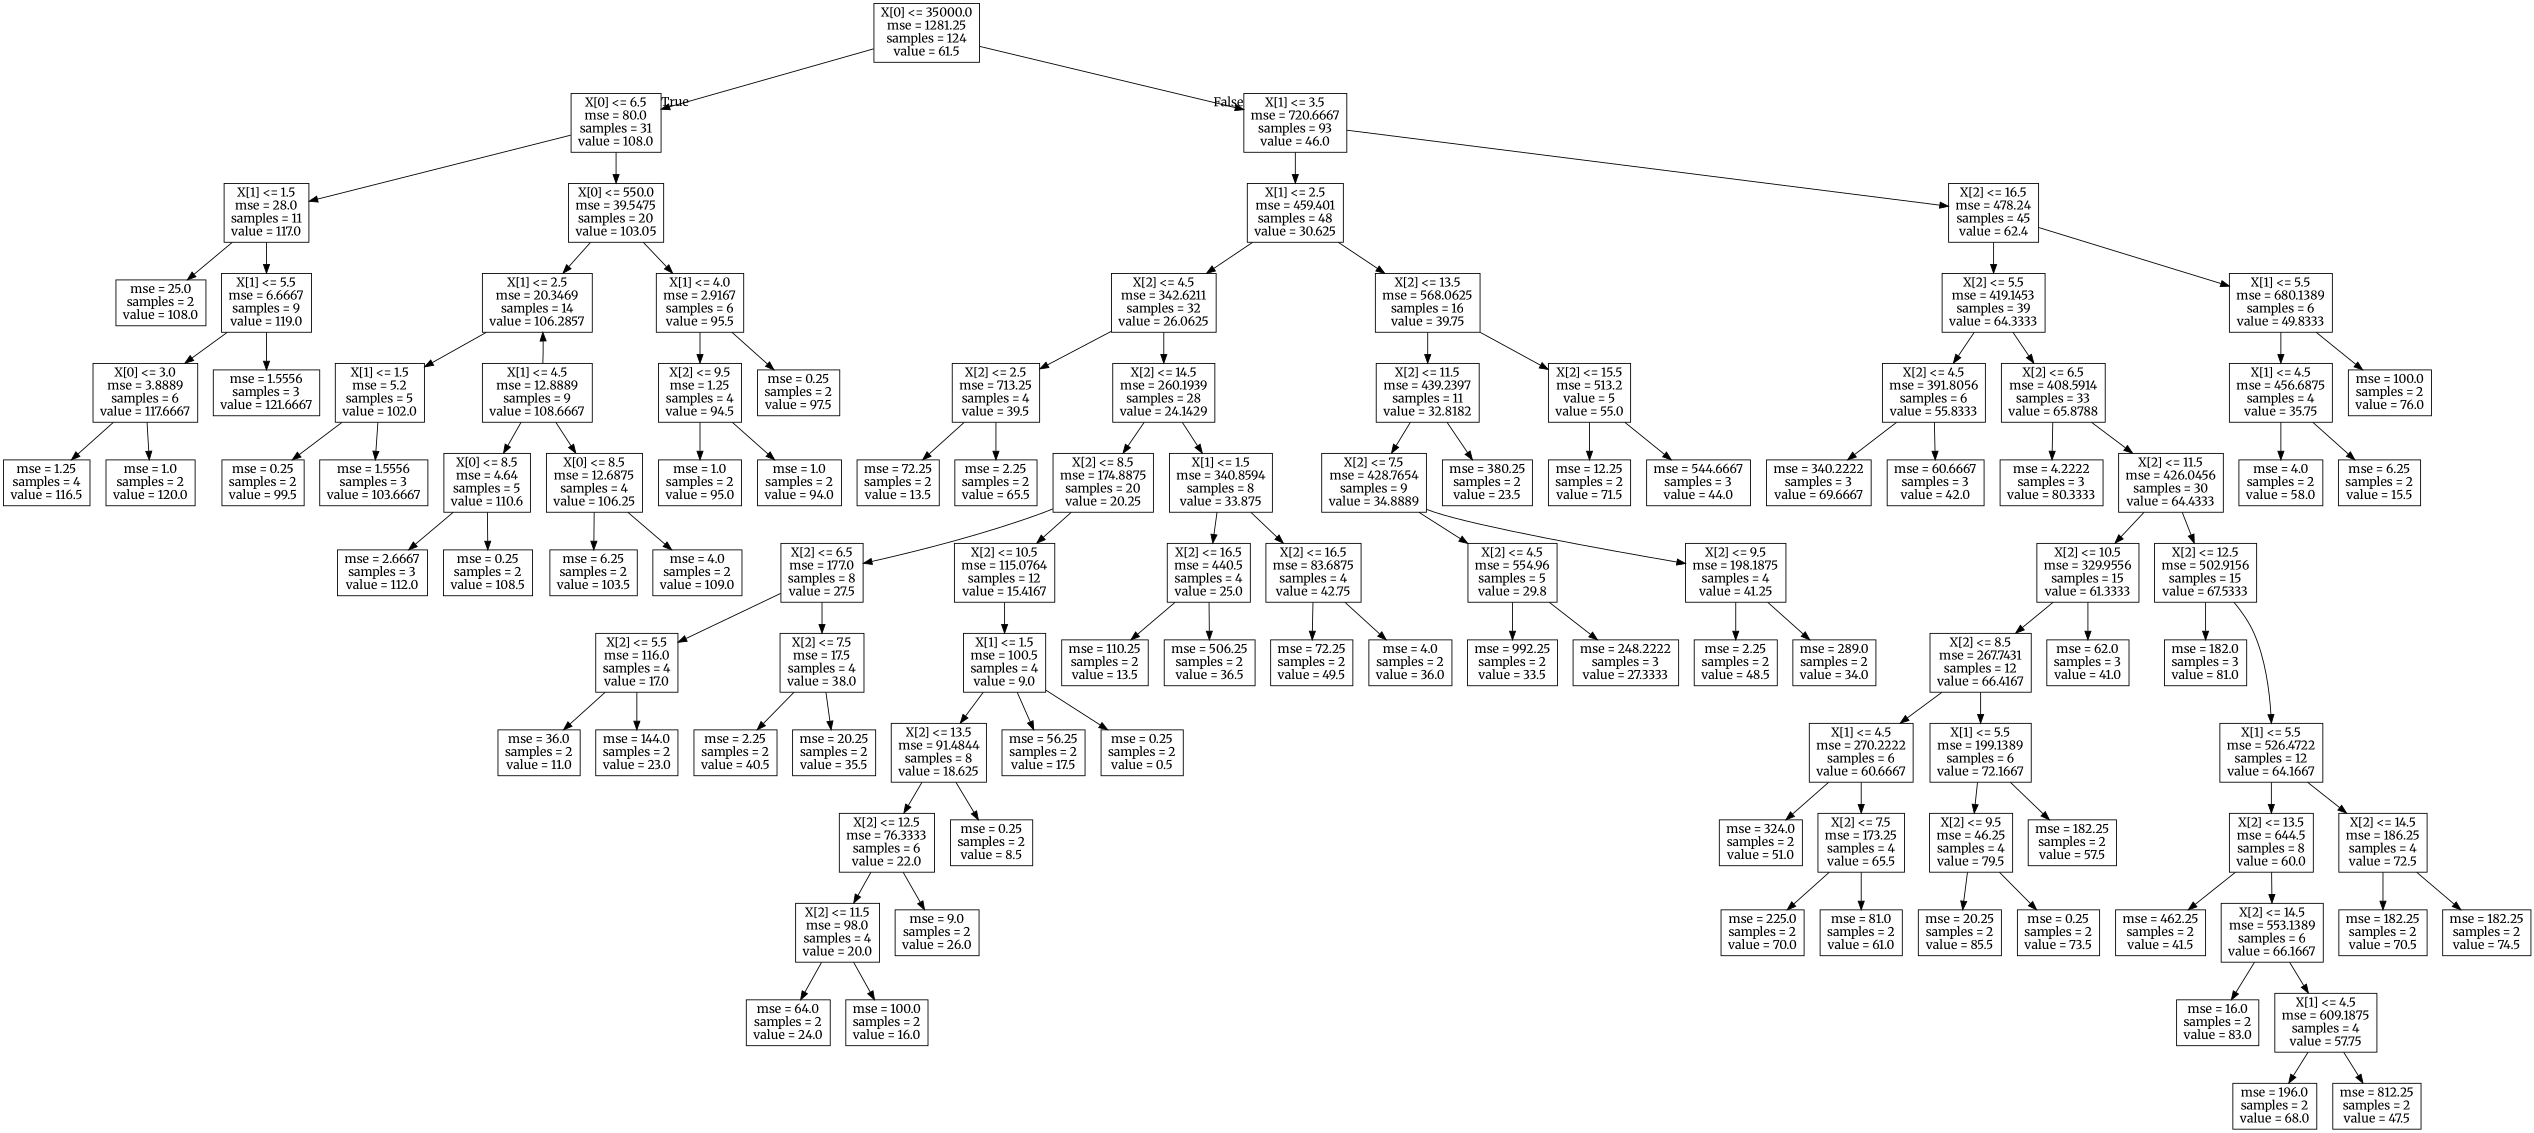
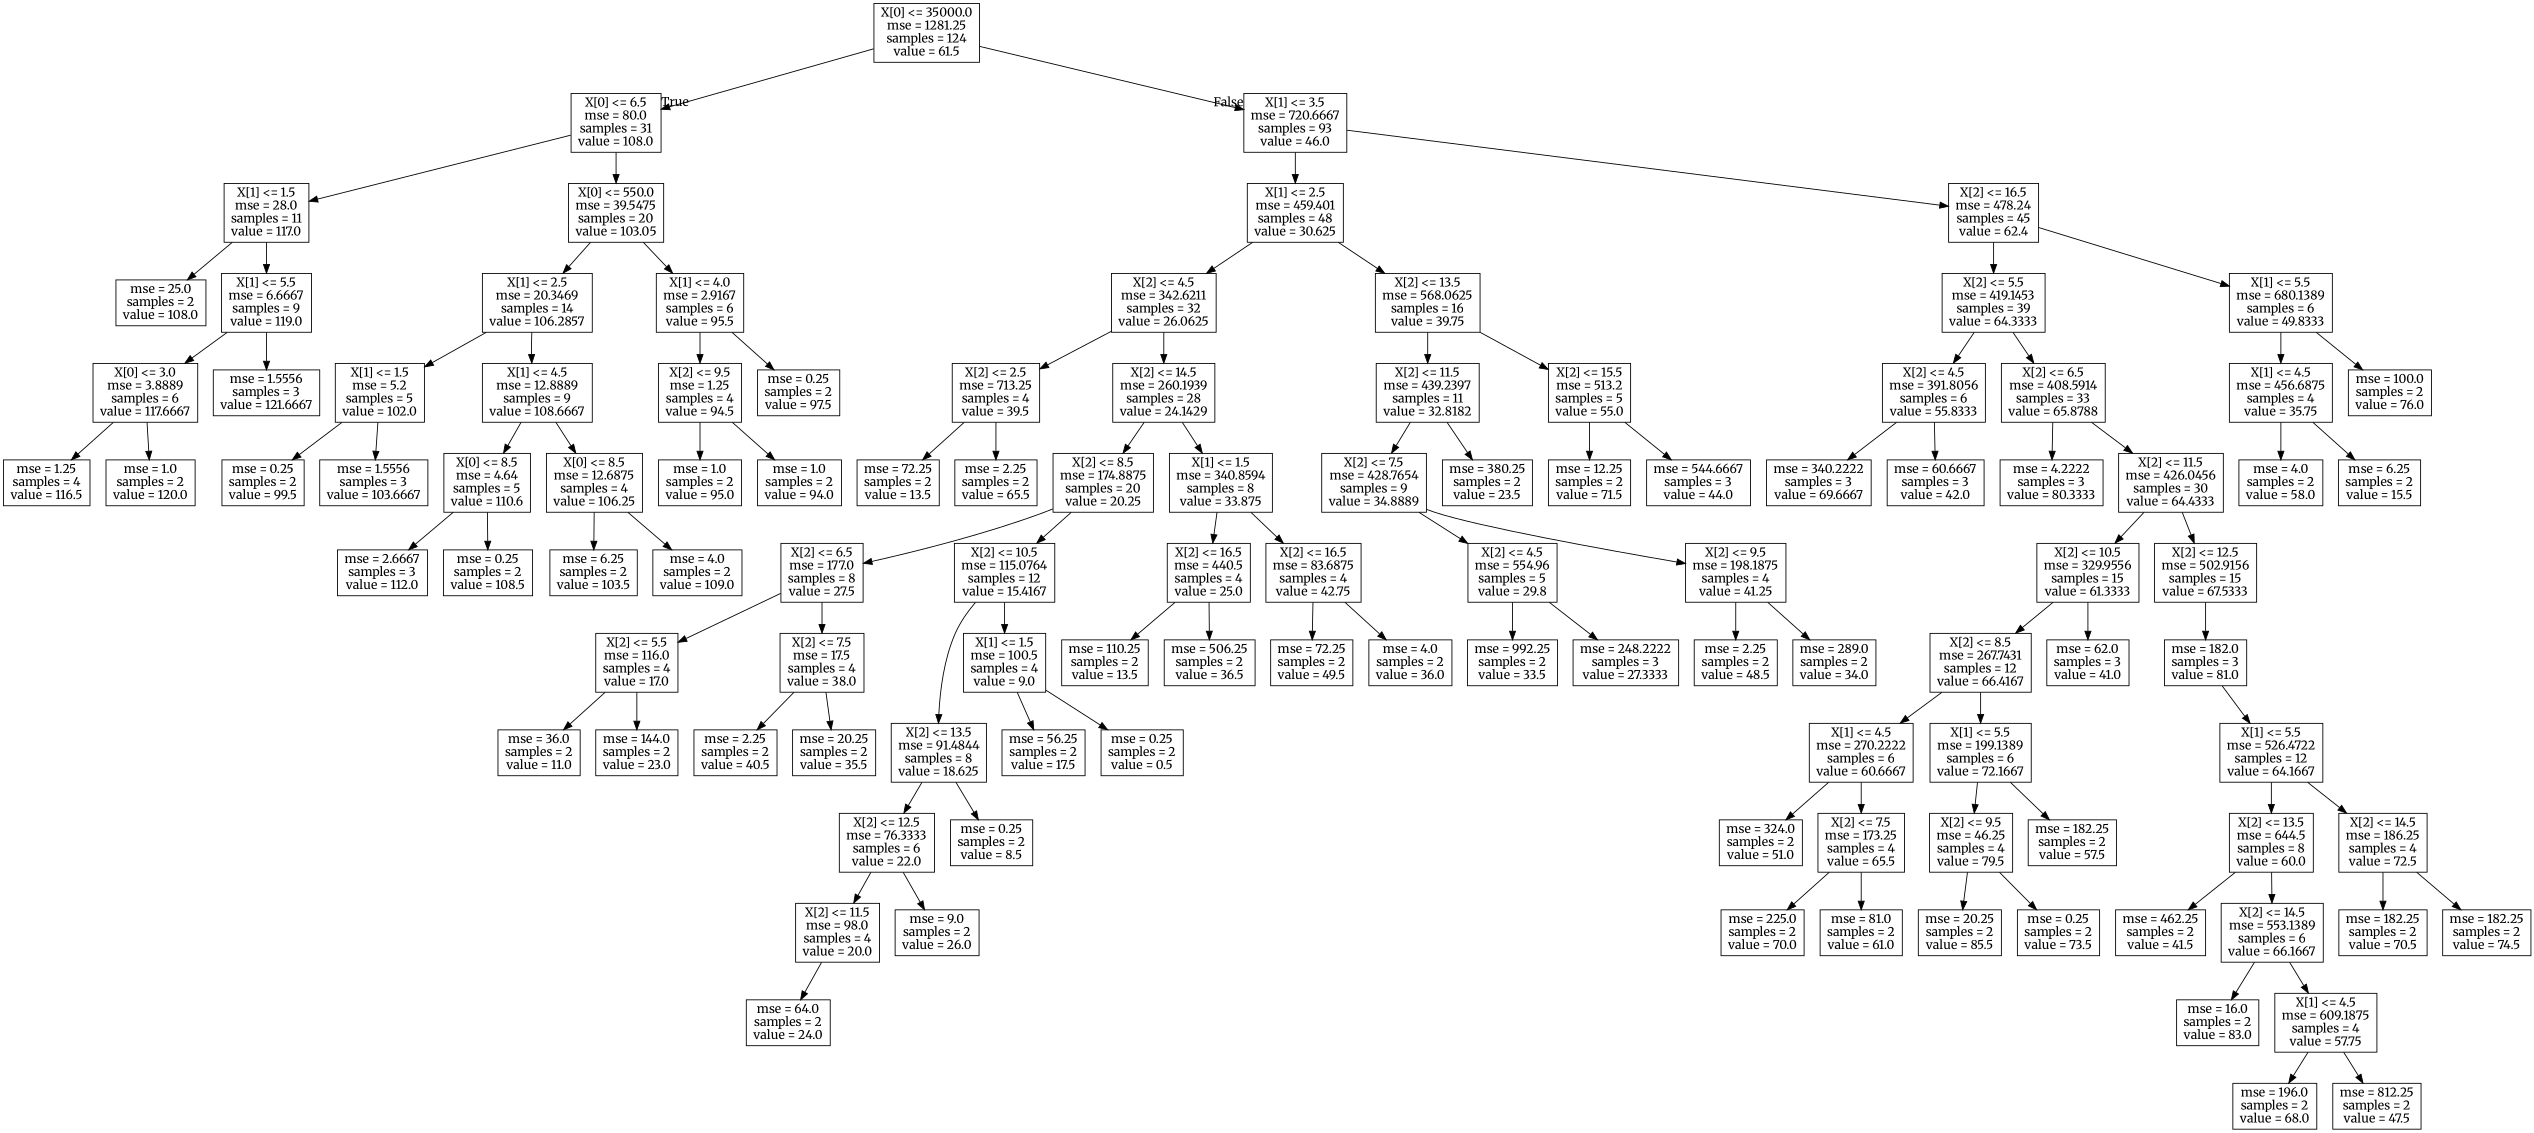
edge "X[1] <= 4.5 mse = 12.8889 samples = 9 value = 108.6667" -> "X[1] <= 2.5 mse = 20.3469 samples = 14 value = 106.2857": reversed
node "X[2] <= 15.5 mse = 513.2 value = 5 value = 55.0": label "X[2] <= 15.5 mse = 513.2 value = 5 value = 55.0" -> "X[2] <= 15.5 mse = 513.2 samples = 5 value = 55.0"
edge "X[2] <= 12.5 mse = 502.9156 samples = 15 value = 67.5333" -> "X[1] <= 5.5 mse = 526.4722 samples = 12 value = 64.1667": now "mse = 182.0 samples = 3 value = 81.0" -> "X[1] <= 5.5 mse = 526.4722 samples = 12 value = 64.1667"
edge "X[1] <= 1.5 mse = 100.5 samples = 4 value = 9.0" -> "X[2] <= 13.5 mse = 91.4844 samples = 8 value = 18.625": now "X[2] <= 10.5 mse = 115.0764 samples = 12 value = 15.4167" -> "X[2] <= 13.5 mse = 91.4844 samples = 8 value = 18.625"
node "mse = 100.0 samples = 2 value = 16.0": removed
